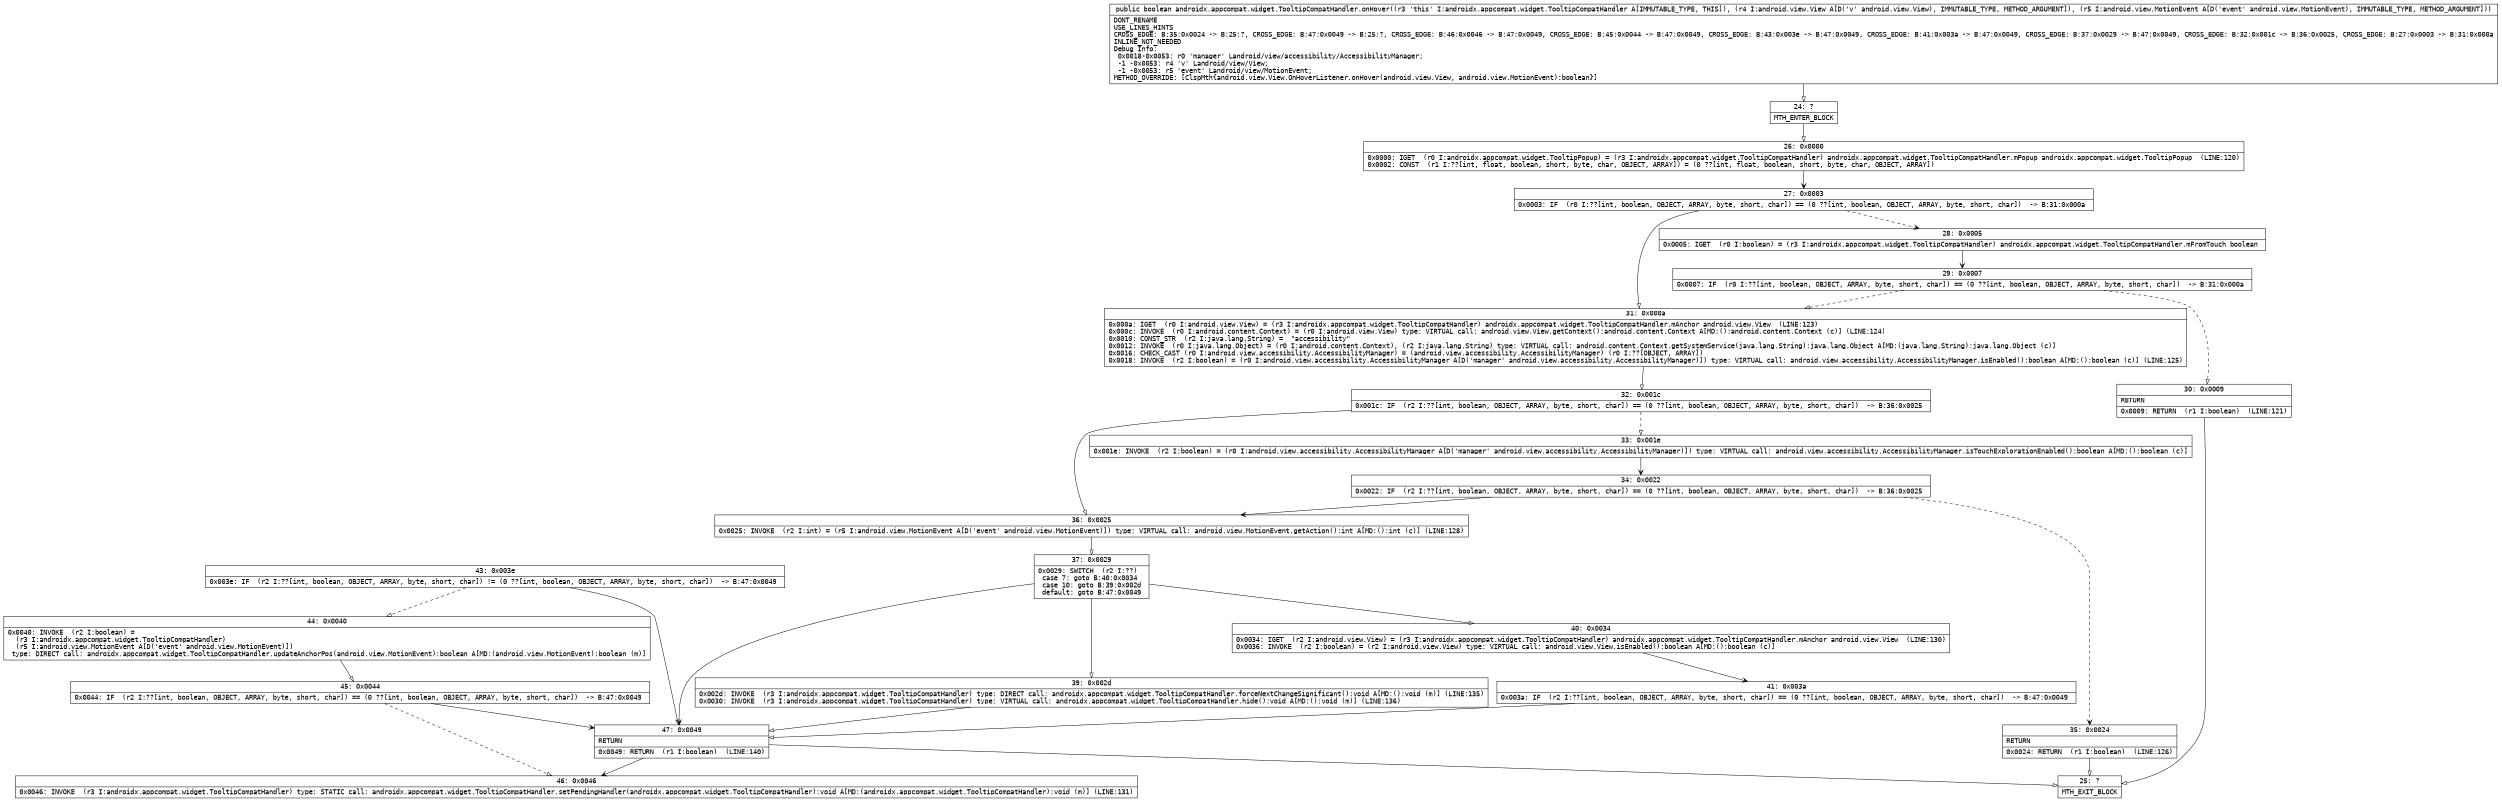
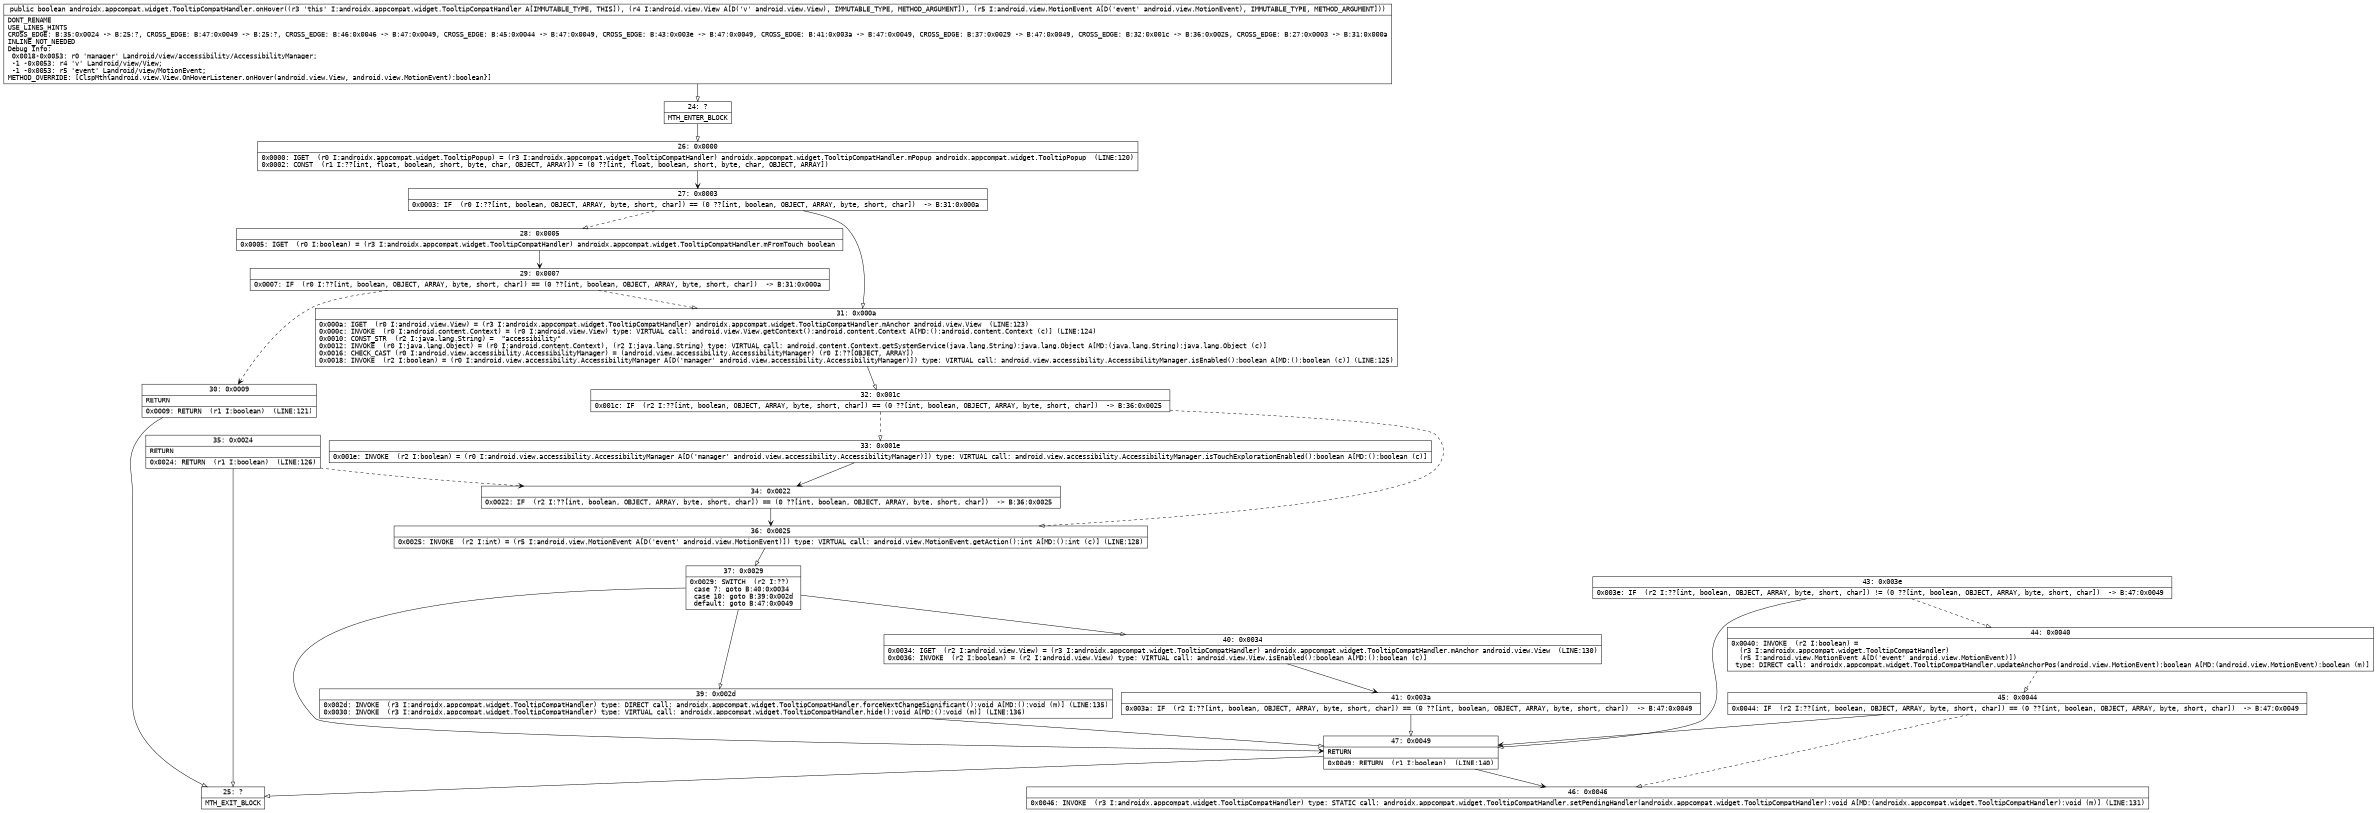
edge "27: 0x0003" -> "28: 0x0005": arrowhead vee -> onormal
edge "29: 0x0007" -> "30: 0x0009": arrowhead onormal -> vee
edge "32: 0x001c" -> "36: 0x0025": style solid -> dashed
edge "34: 0x0022" -> "35: 0x0024": reversed
edge "44: 0x0040" -> "45: 0x0044": style solid -> dashed
